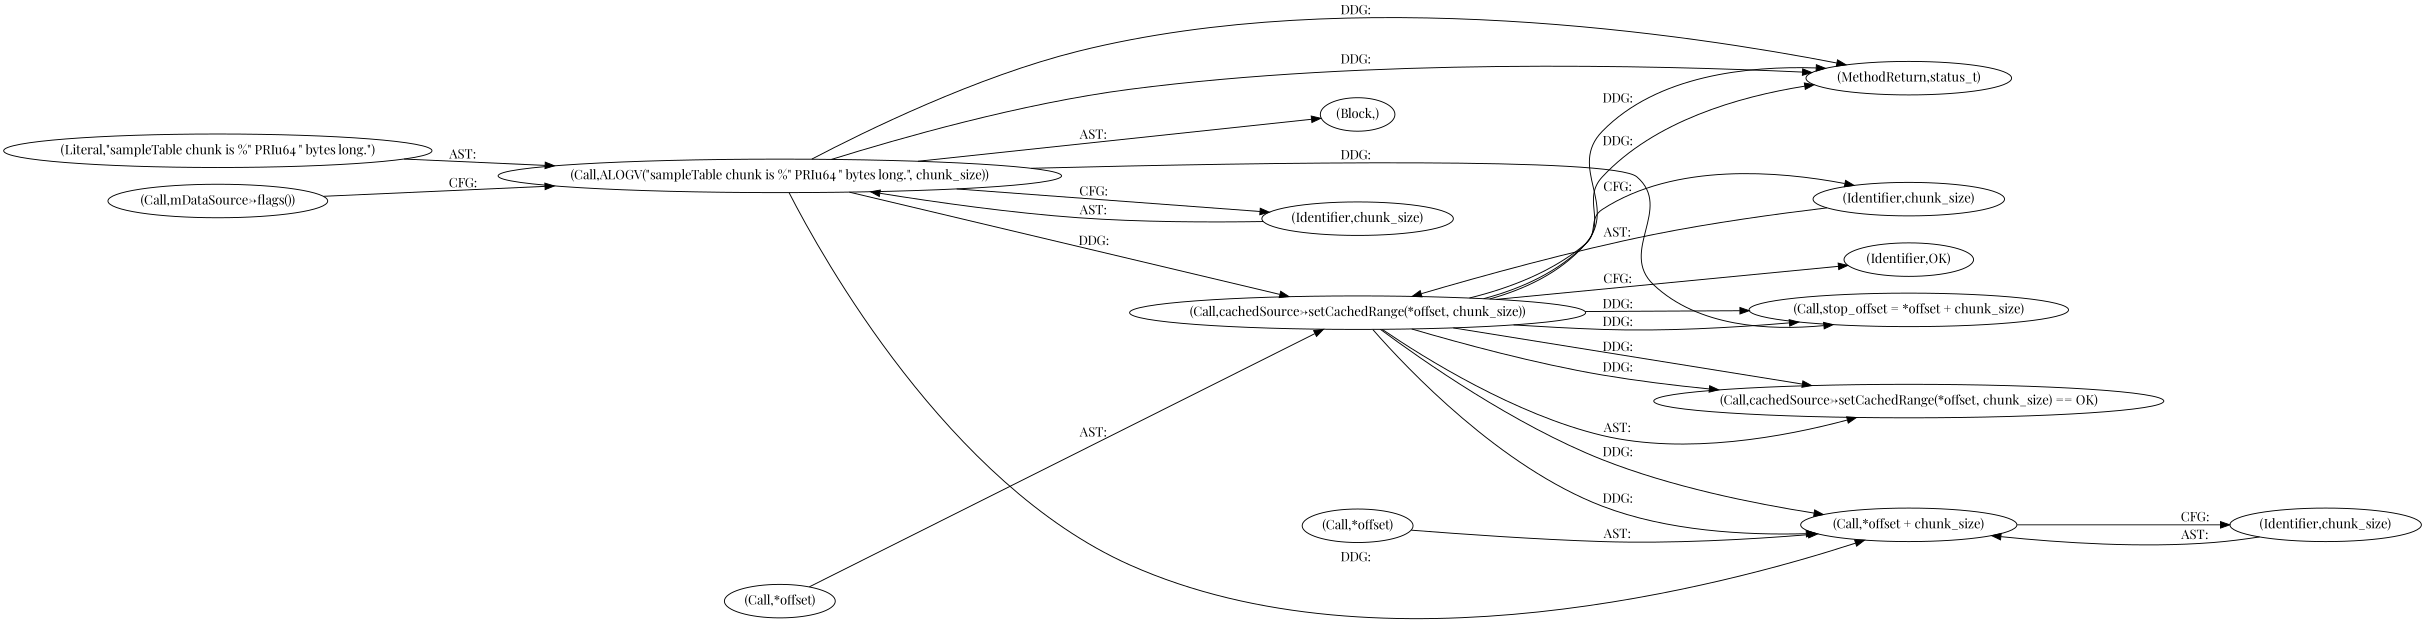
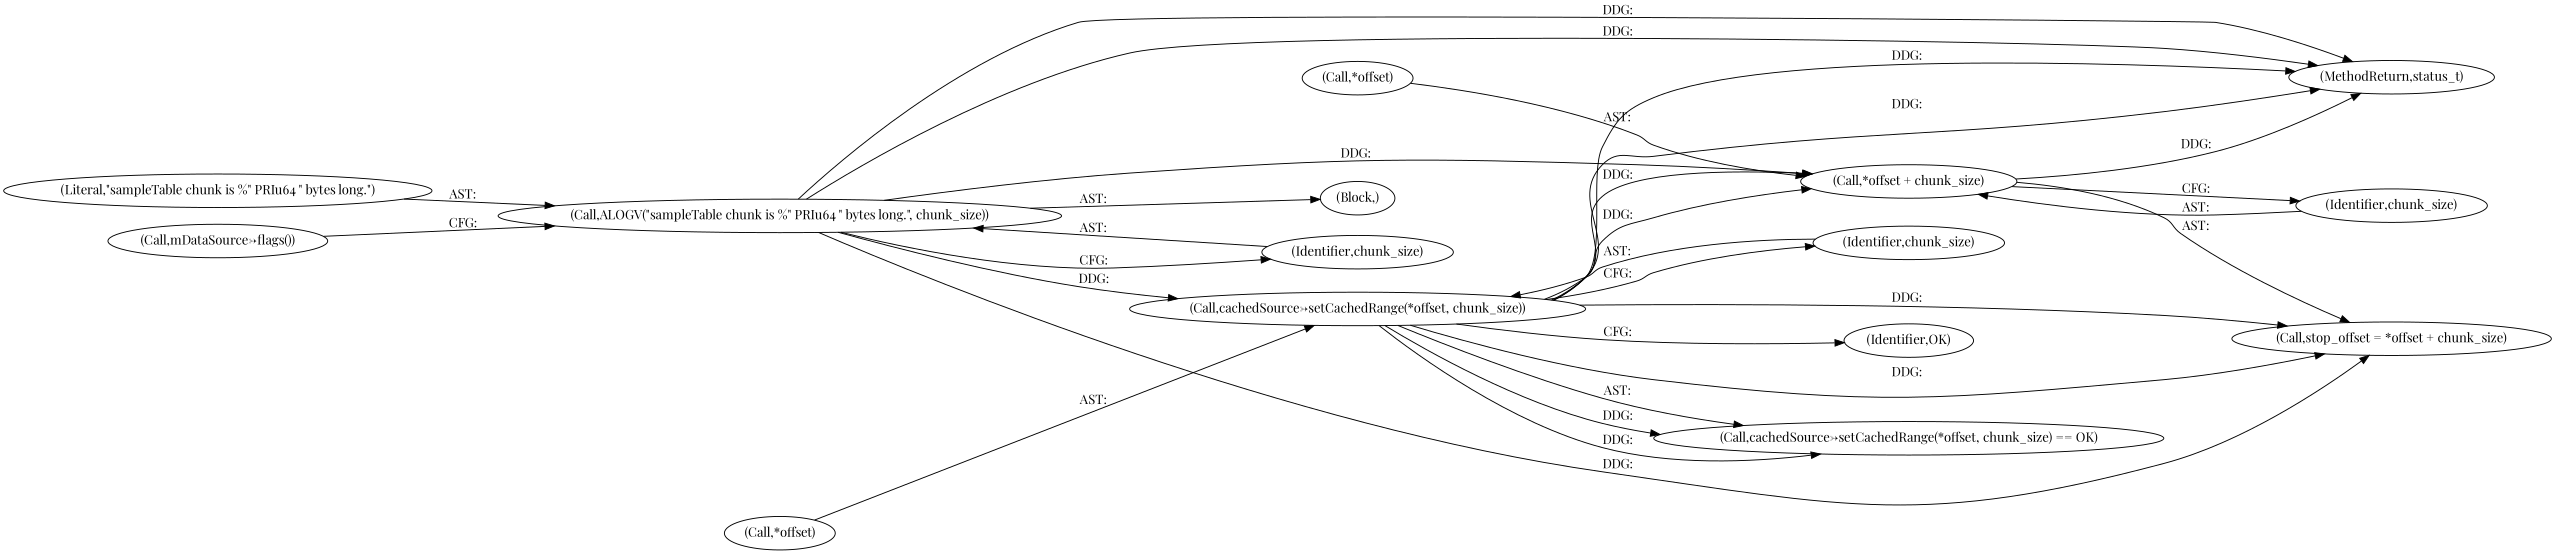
edge "(Call,*offset + chunk_size)" -> "(MethodReturn,status_t)": added, label "DDG:"
edge "(Call,*offset + chunk_size)" -> "(Call,stop_offset = *offset + chunk_size)": added, label "AST:"
